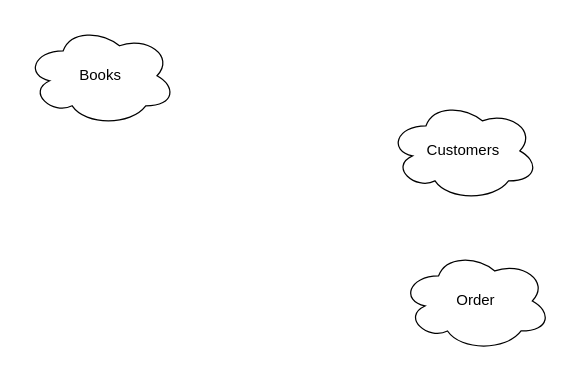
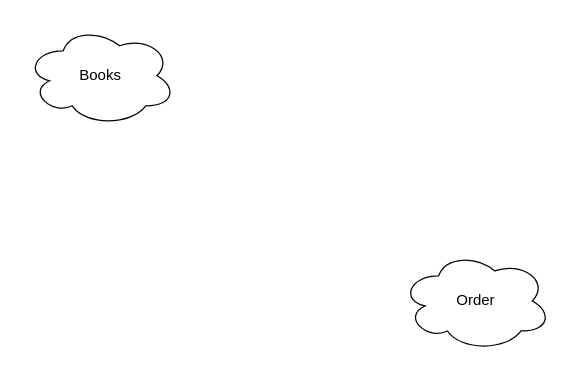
node "Customers": removed
